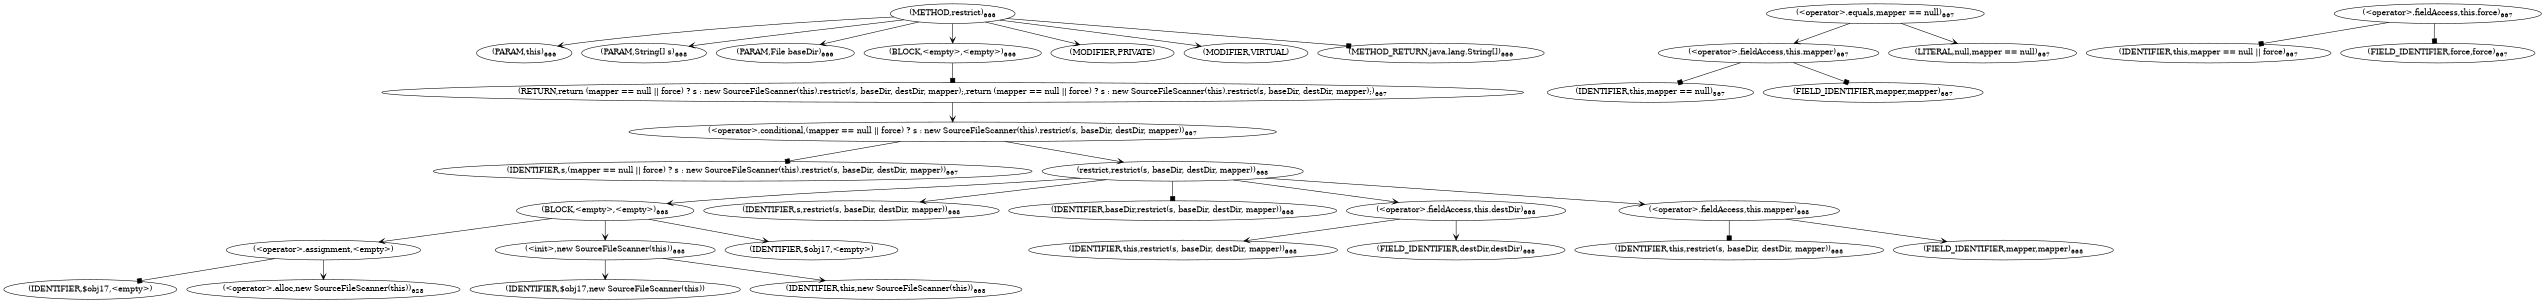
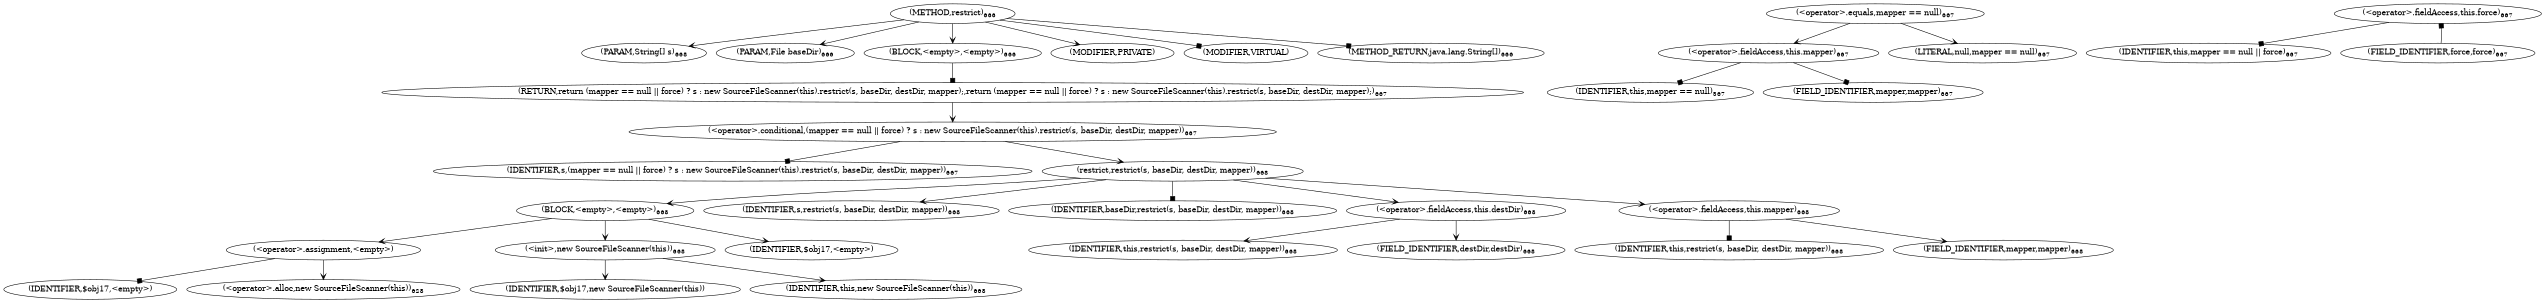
edge "(<operator>.fieldAccess,this.force)" -> "(FIELD_IDENTIFIER,force,force)": reversed
edge "(METHOD,restrict)" -> "(MODIFIER,VIRTUAL)": arrowhead vee -> box
node "(PARAM,this)": removed
